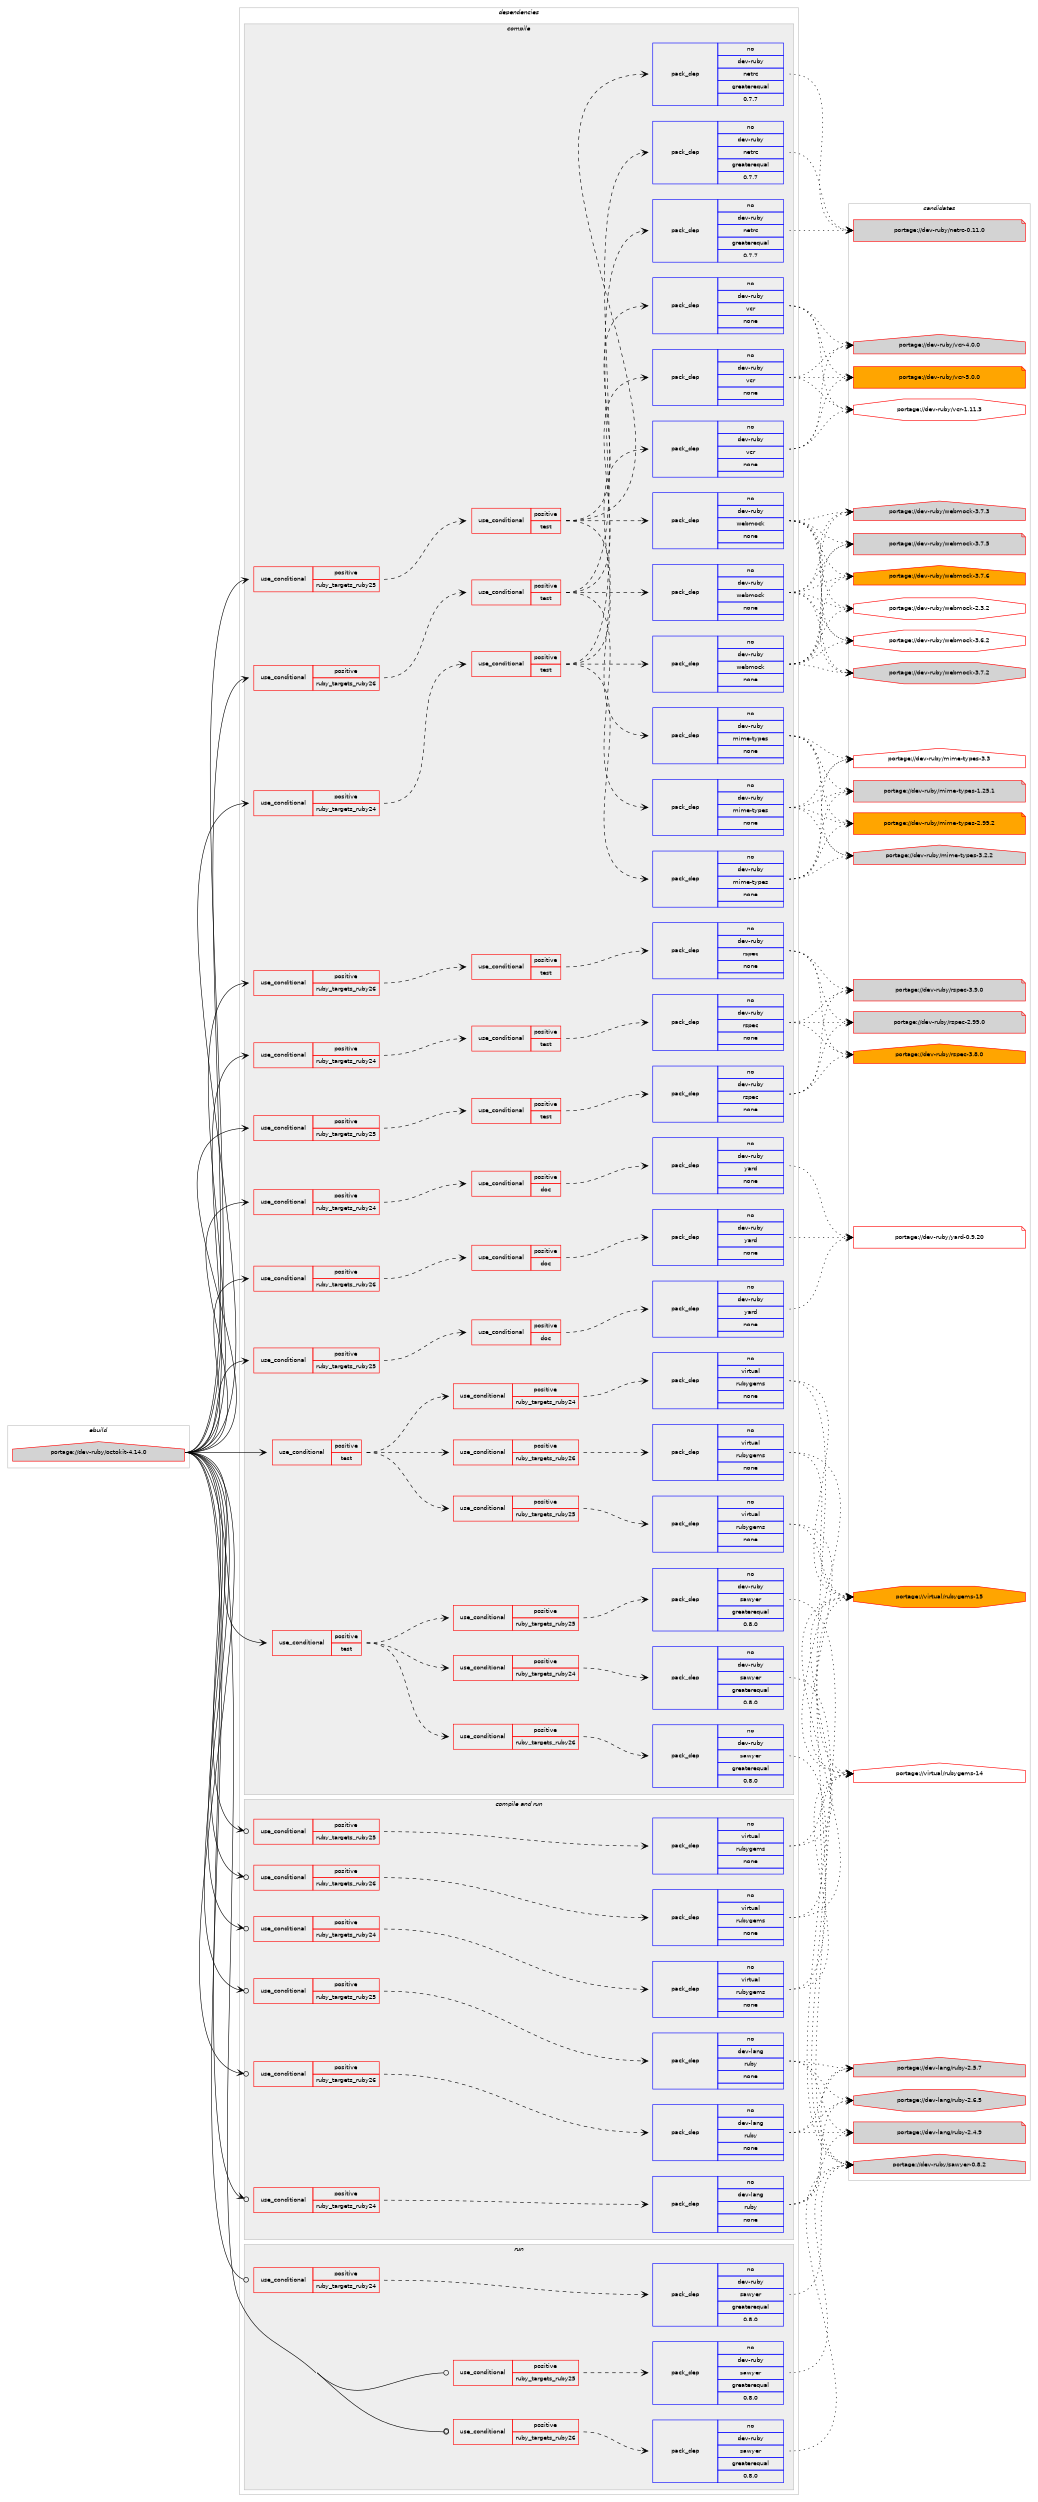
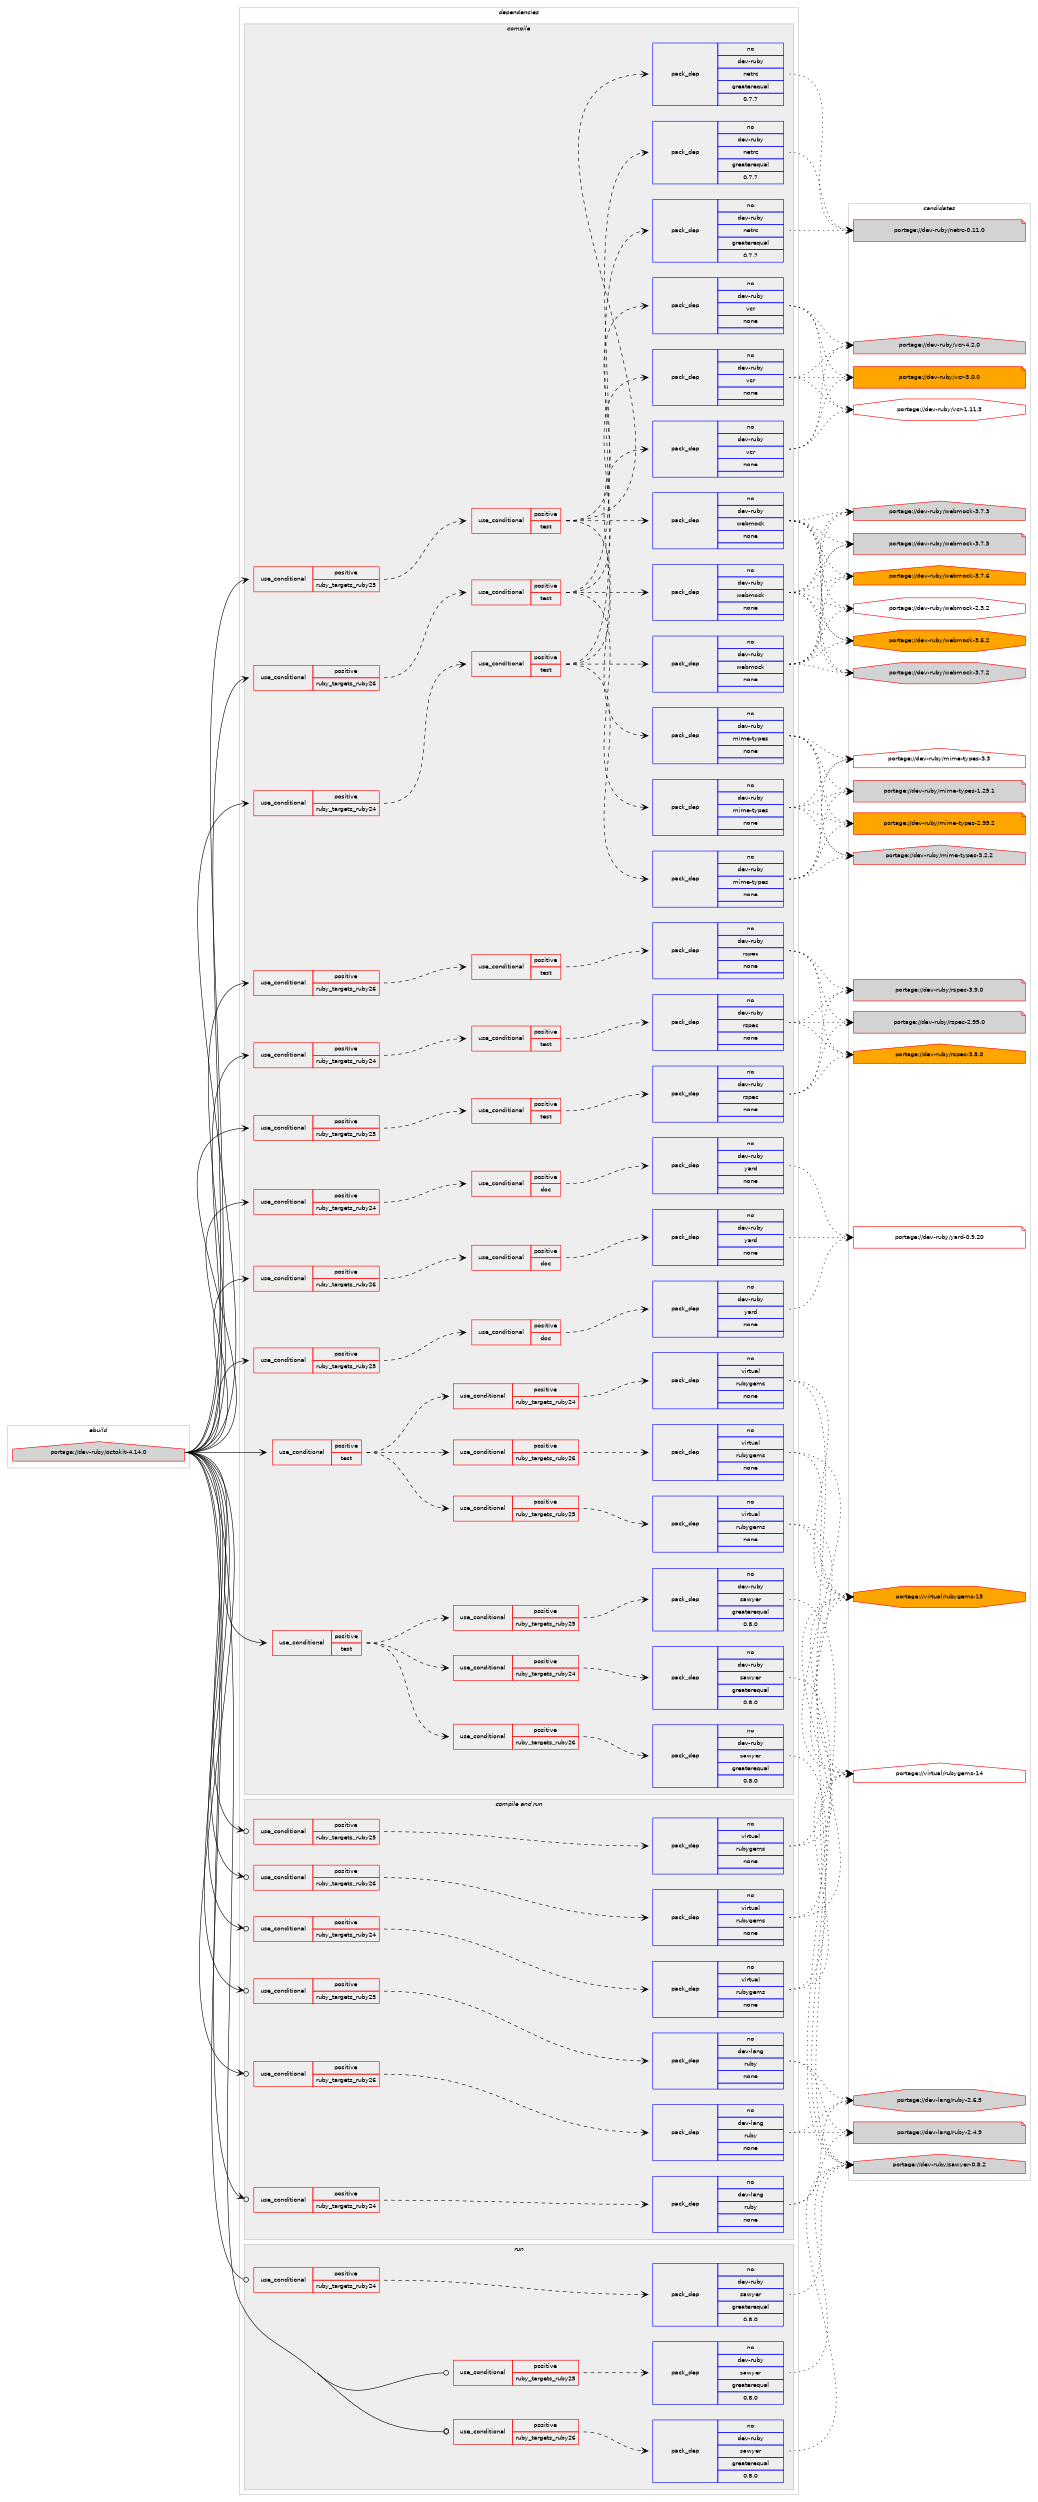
node "portage://dev-ruby/vcr-4.0.0": label "portage://dev-ruby/vcr-4.0.0" -> "portage://dev-ruby/vcr-4.2.0"
node "portage://dev-ruby/webmock-3.6.2": fillcolor white -> orange
node "portage://dev-lang/ruby-2.5.7": removed
